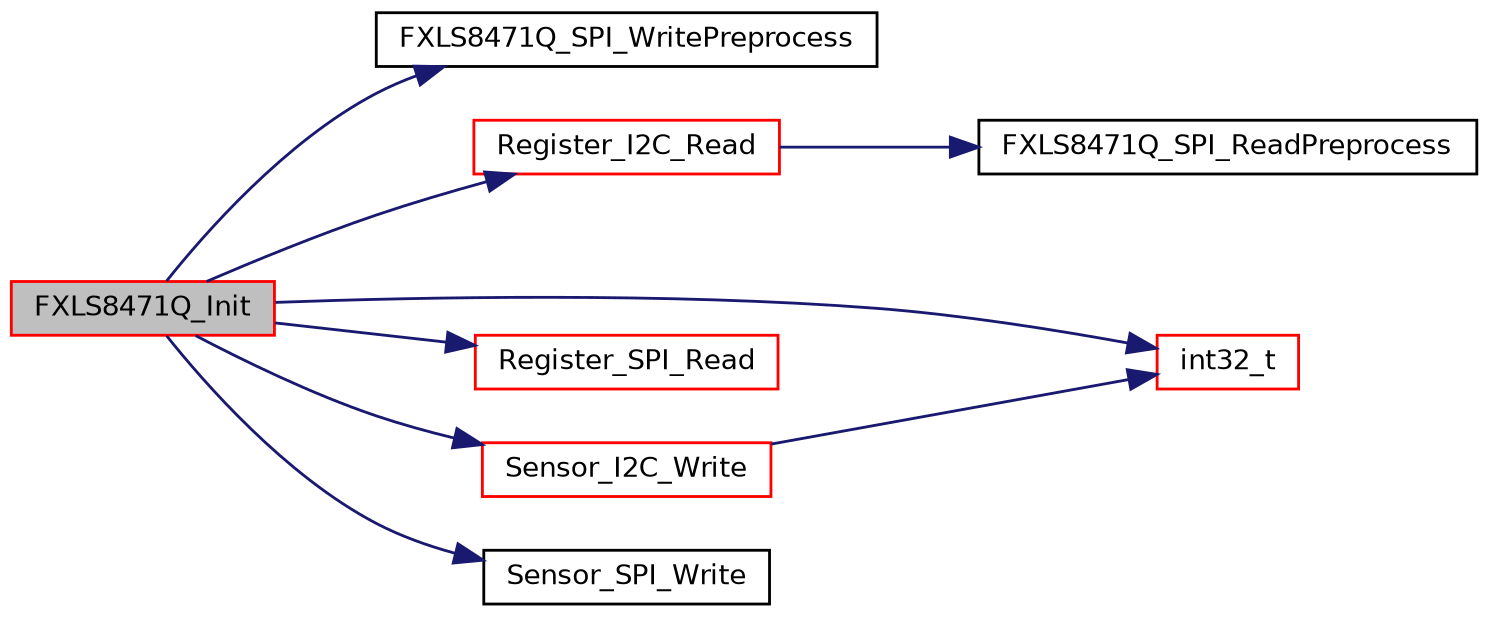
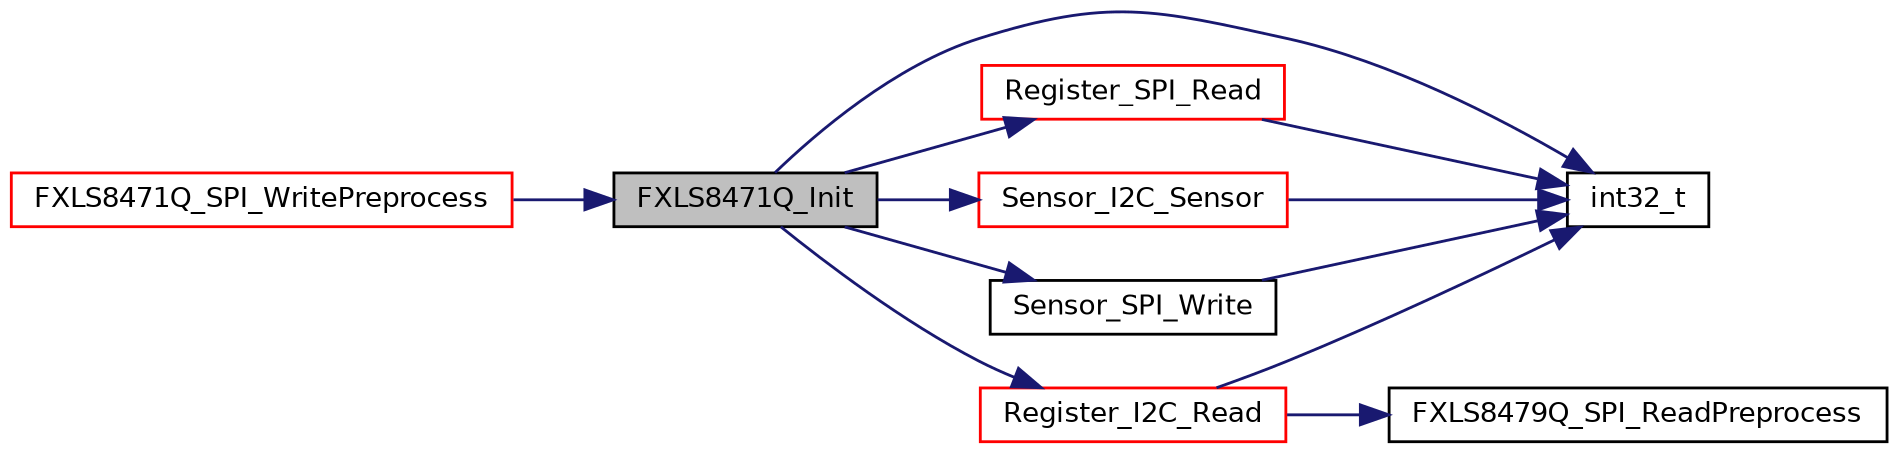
node "FXLS8471Q_SPI_WritePreprocess": color black -> red
node "FXLS8471Q_SPI_ReadPreprocess": label "FXLS8471Q_SPI_ReadPreprocess" -> "FXLS8479Q_SPI_ReadPreprocess"
edge "Register_SPI_Read" -> "int32_t": added
edge "FXLS8471Q_Init" -> "FXLS8471Q_SPI_WritePreprocess": reversed
edge "Sensor_SPI_Write" -> "int32_t": added
node "FXLS8471Q_Init": color red -> black
edge "Register_I2C_Read" -> "int32_t": added
node "int32_t": color red -> black
node "Sensor_I2C_Write": label "Sensor_I2C_Write" -> "Sensor_I2C_Sensor"
